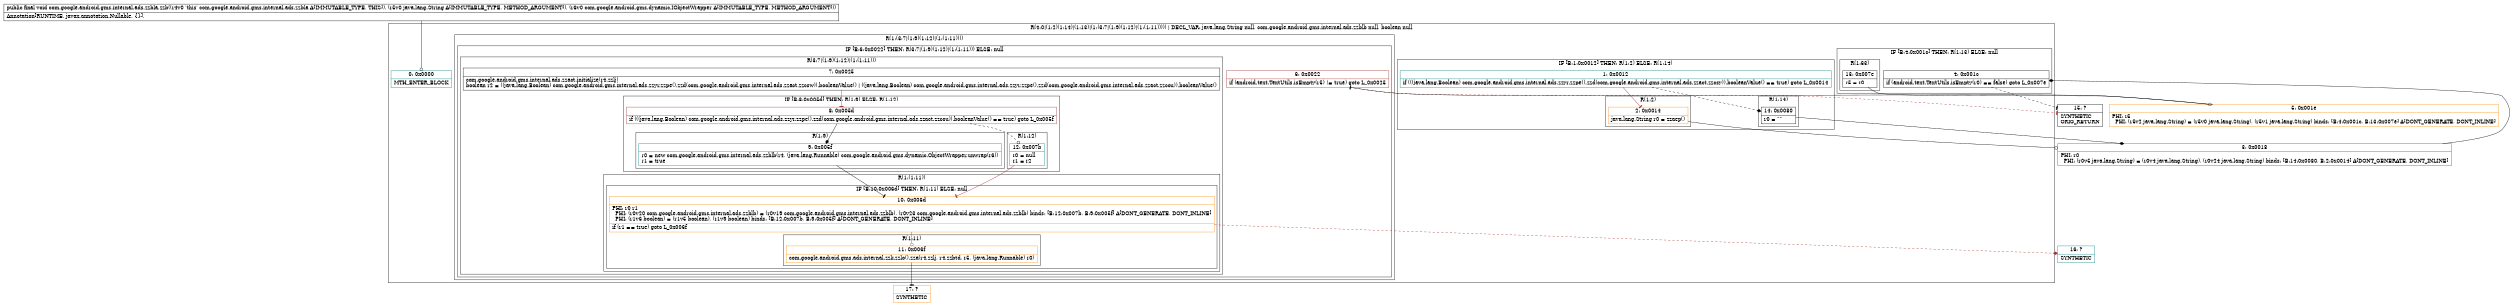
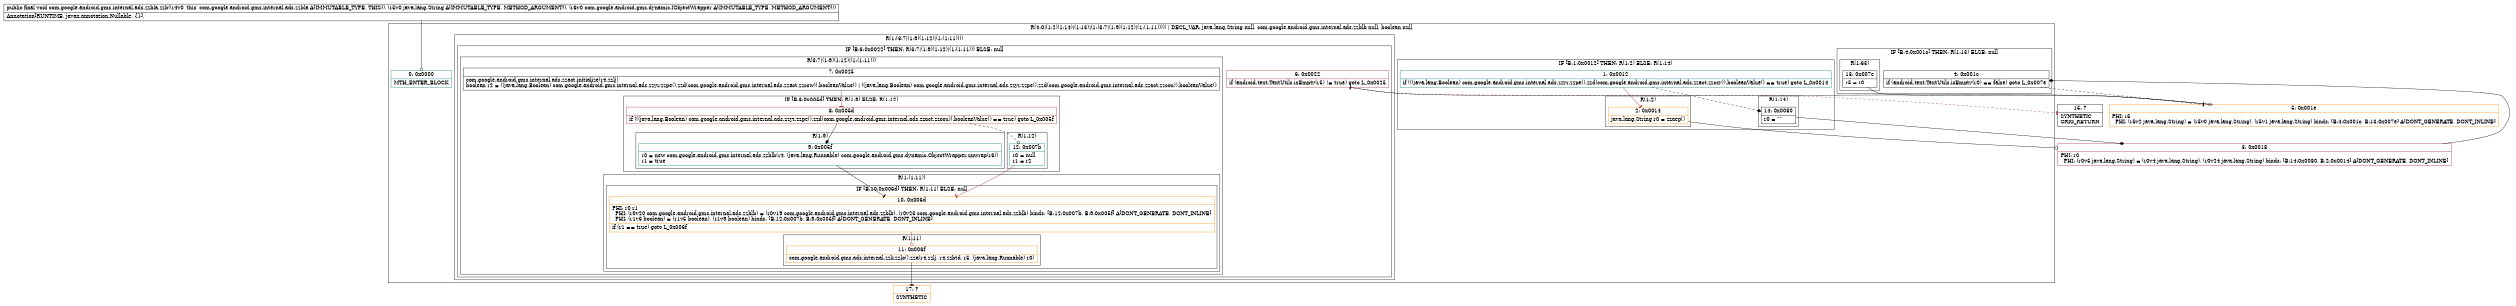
edge "4: 0x001c" -> "15: ?": now "4: 0x001c" -> "5: 0x001e"
node "16: ?": removed
